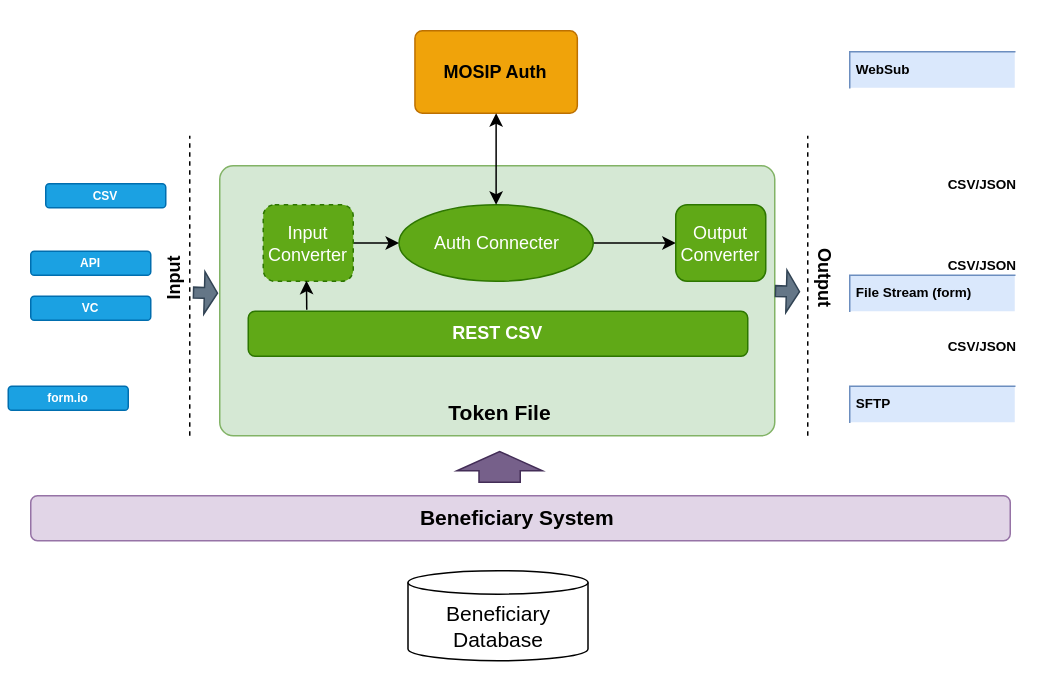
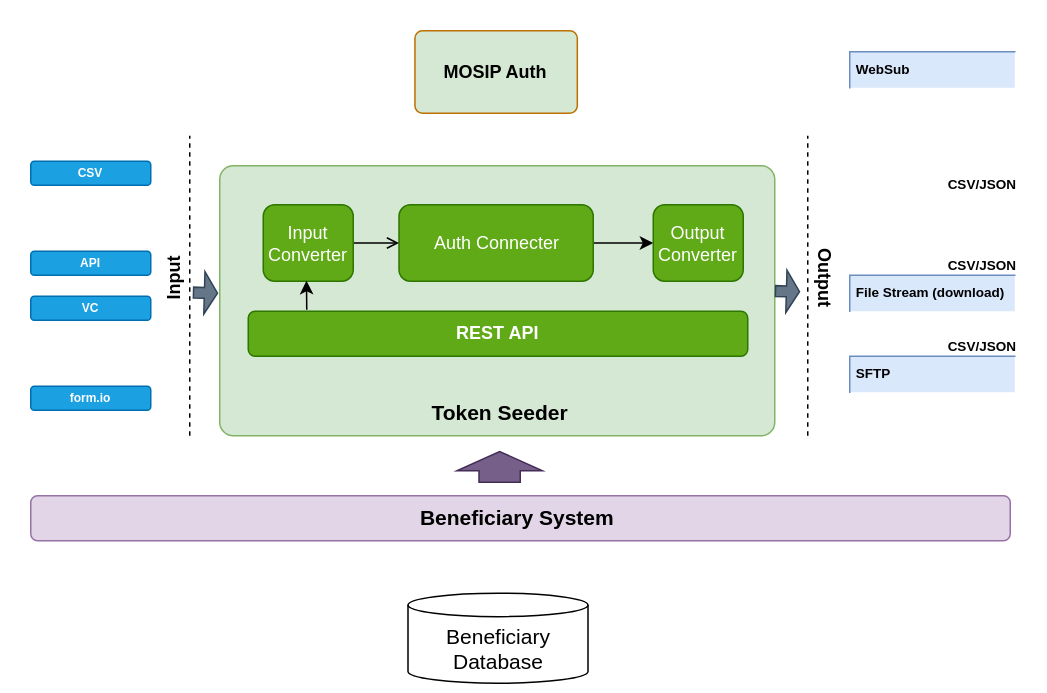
node "MOSIP Auth": fillcolor #f0a30a -> #d5e8d4
edge "MOSIP Auth" -- "Auth Connecter": removed
node "CSV": moved (106, 196) -> (91, 173)
node "Input Converter": style dashed -> solid
edge "Input Converter" -> "Auth Connecter": arrowhead classic -> open
node "Auth Connecter": shape ellipse -> rounded rectangle
node "Output Converter": moved (721, 243) -> (698, 243)
node "File Stream (form)": label "File Stream (form)" -> "File Stream (download)"
node "REST CSV": label "REST CSV" -> "REST API"
node "form.io": moved (68, 398) -> (91, 398)
node "SFTP": moved (932, 404) -> (932, 374)
node "Token File": label "Token File" -> "Token Seeder"
node "Beneficiary Database": moved (498, 616) -> (498, 638)
